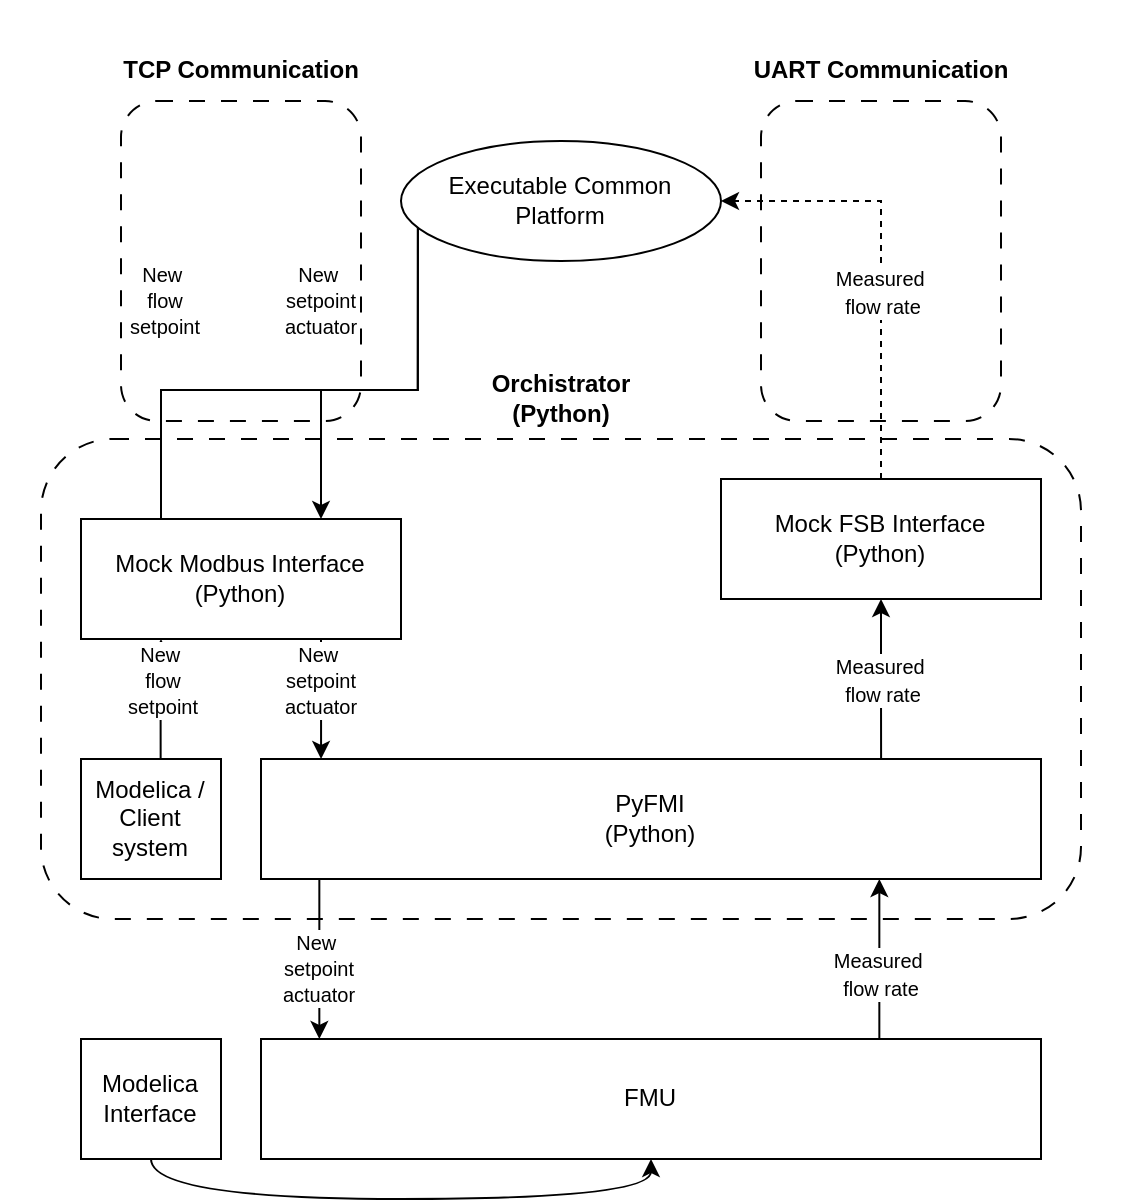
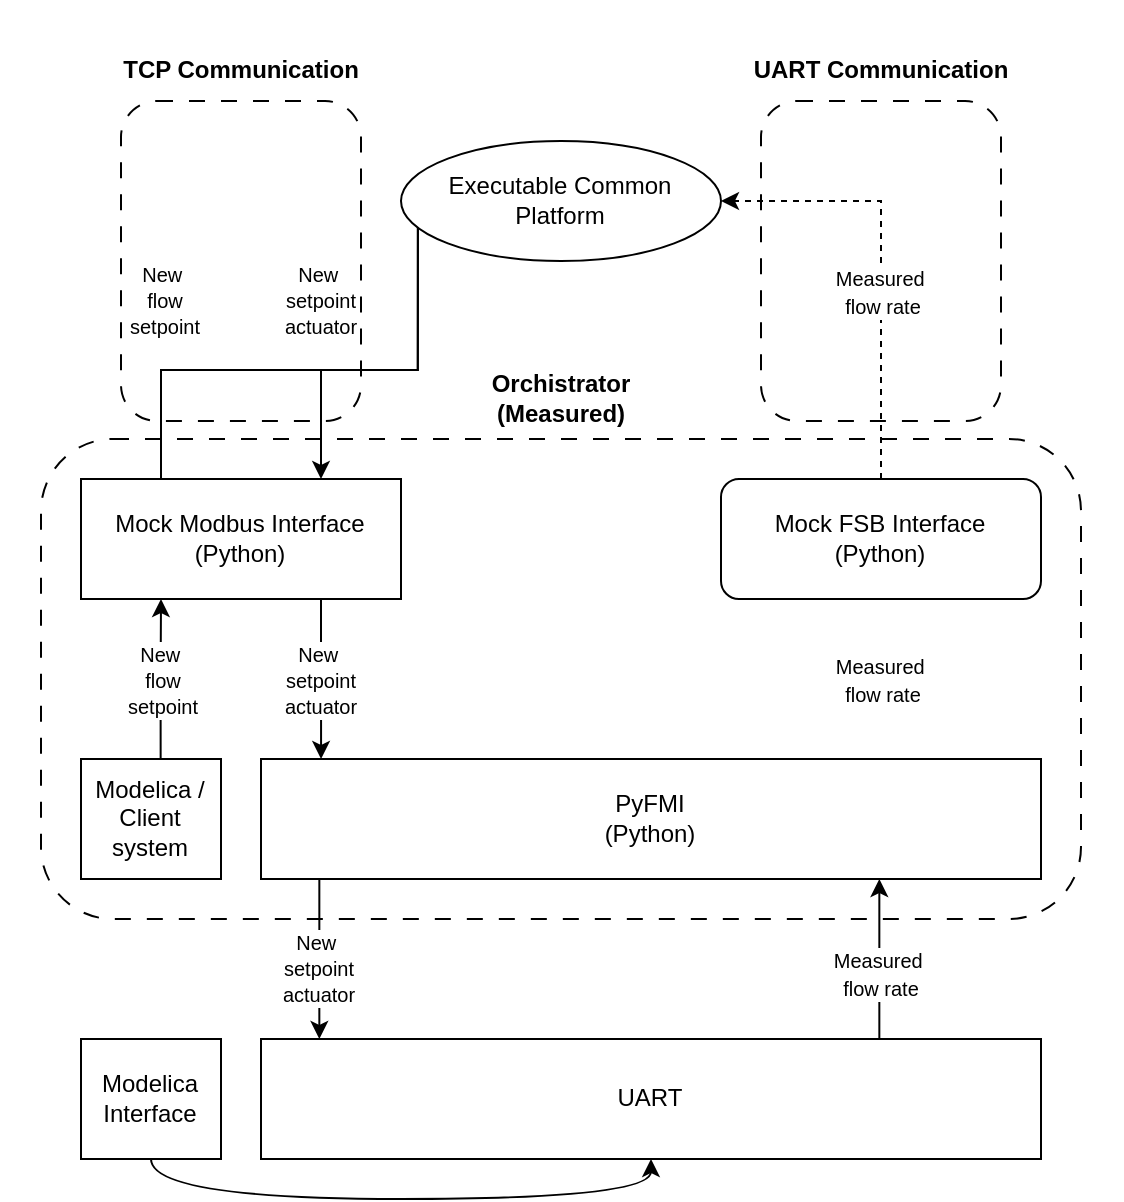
node "Orchistrator (Python)": label "Orchistrator (Python)" -> "Orchistrator (Measured)"
node "Mock FSB Interface (Python)": shape rectangle -> rounded rectangle
node "Mock Modbus Interface (Python)": moved (241, 579) -> (241, 539)
edge "PyFMI (Python)" -> "Mock FSB Interface (Python)": removed
node "FMU": label "FMU" -> "UART"
